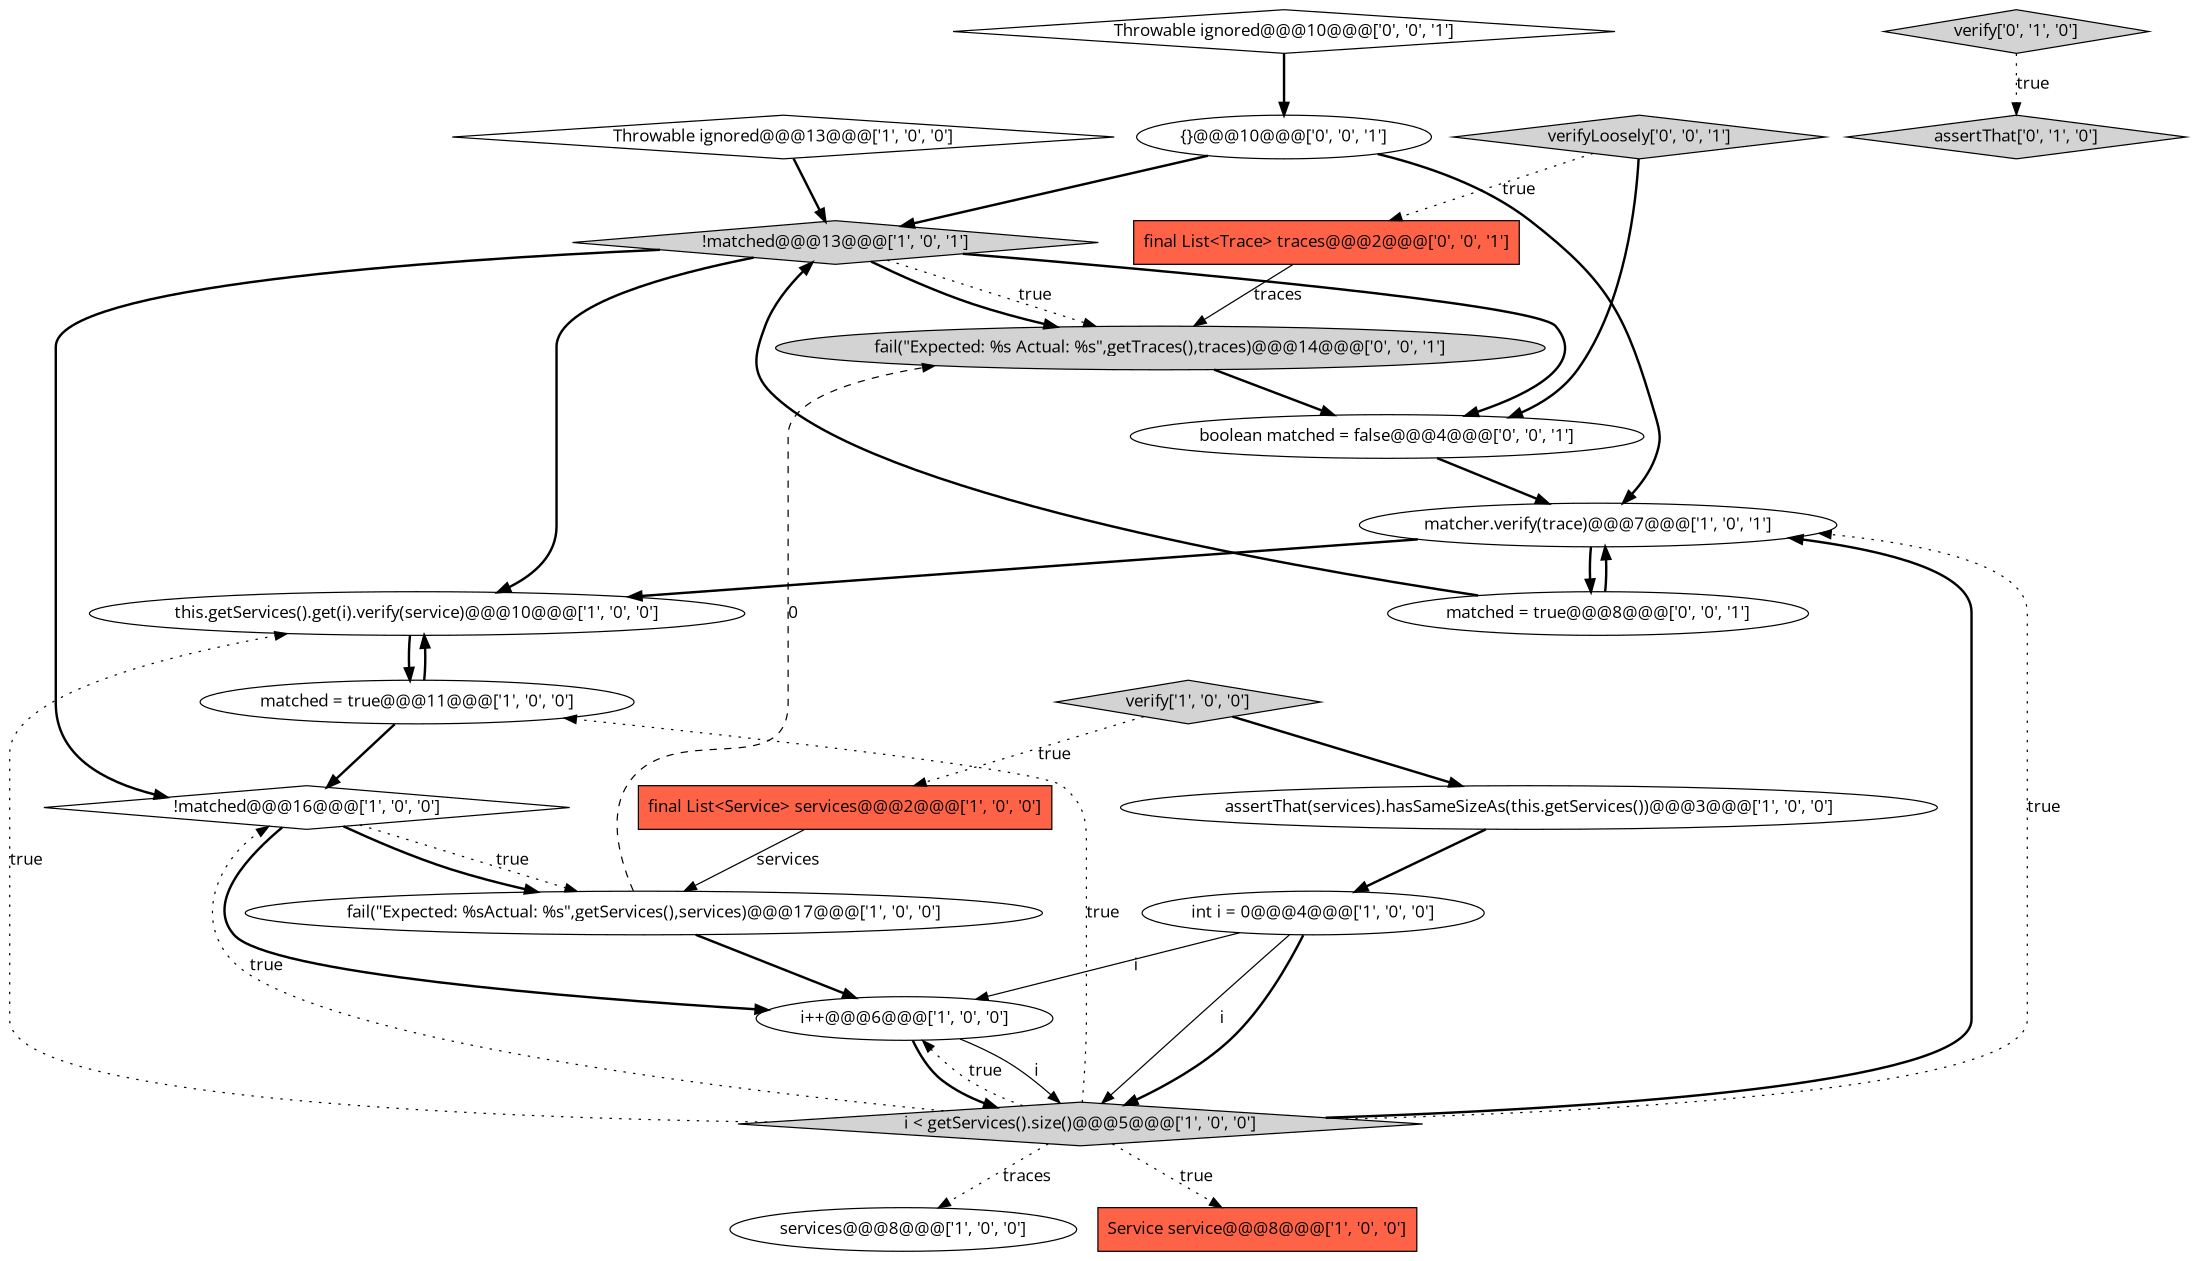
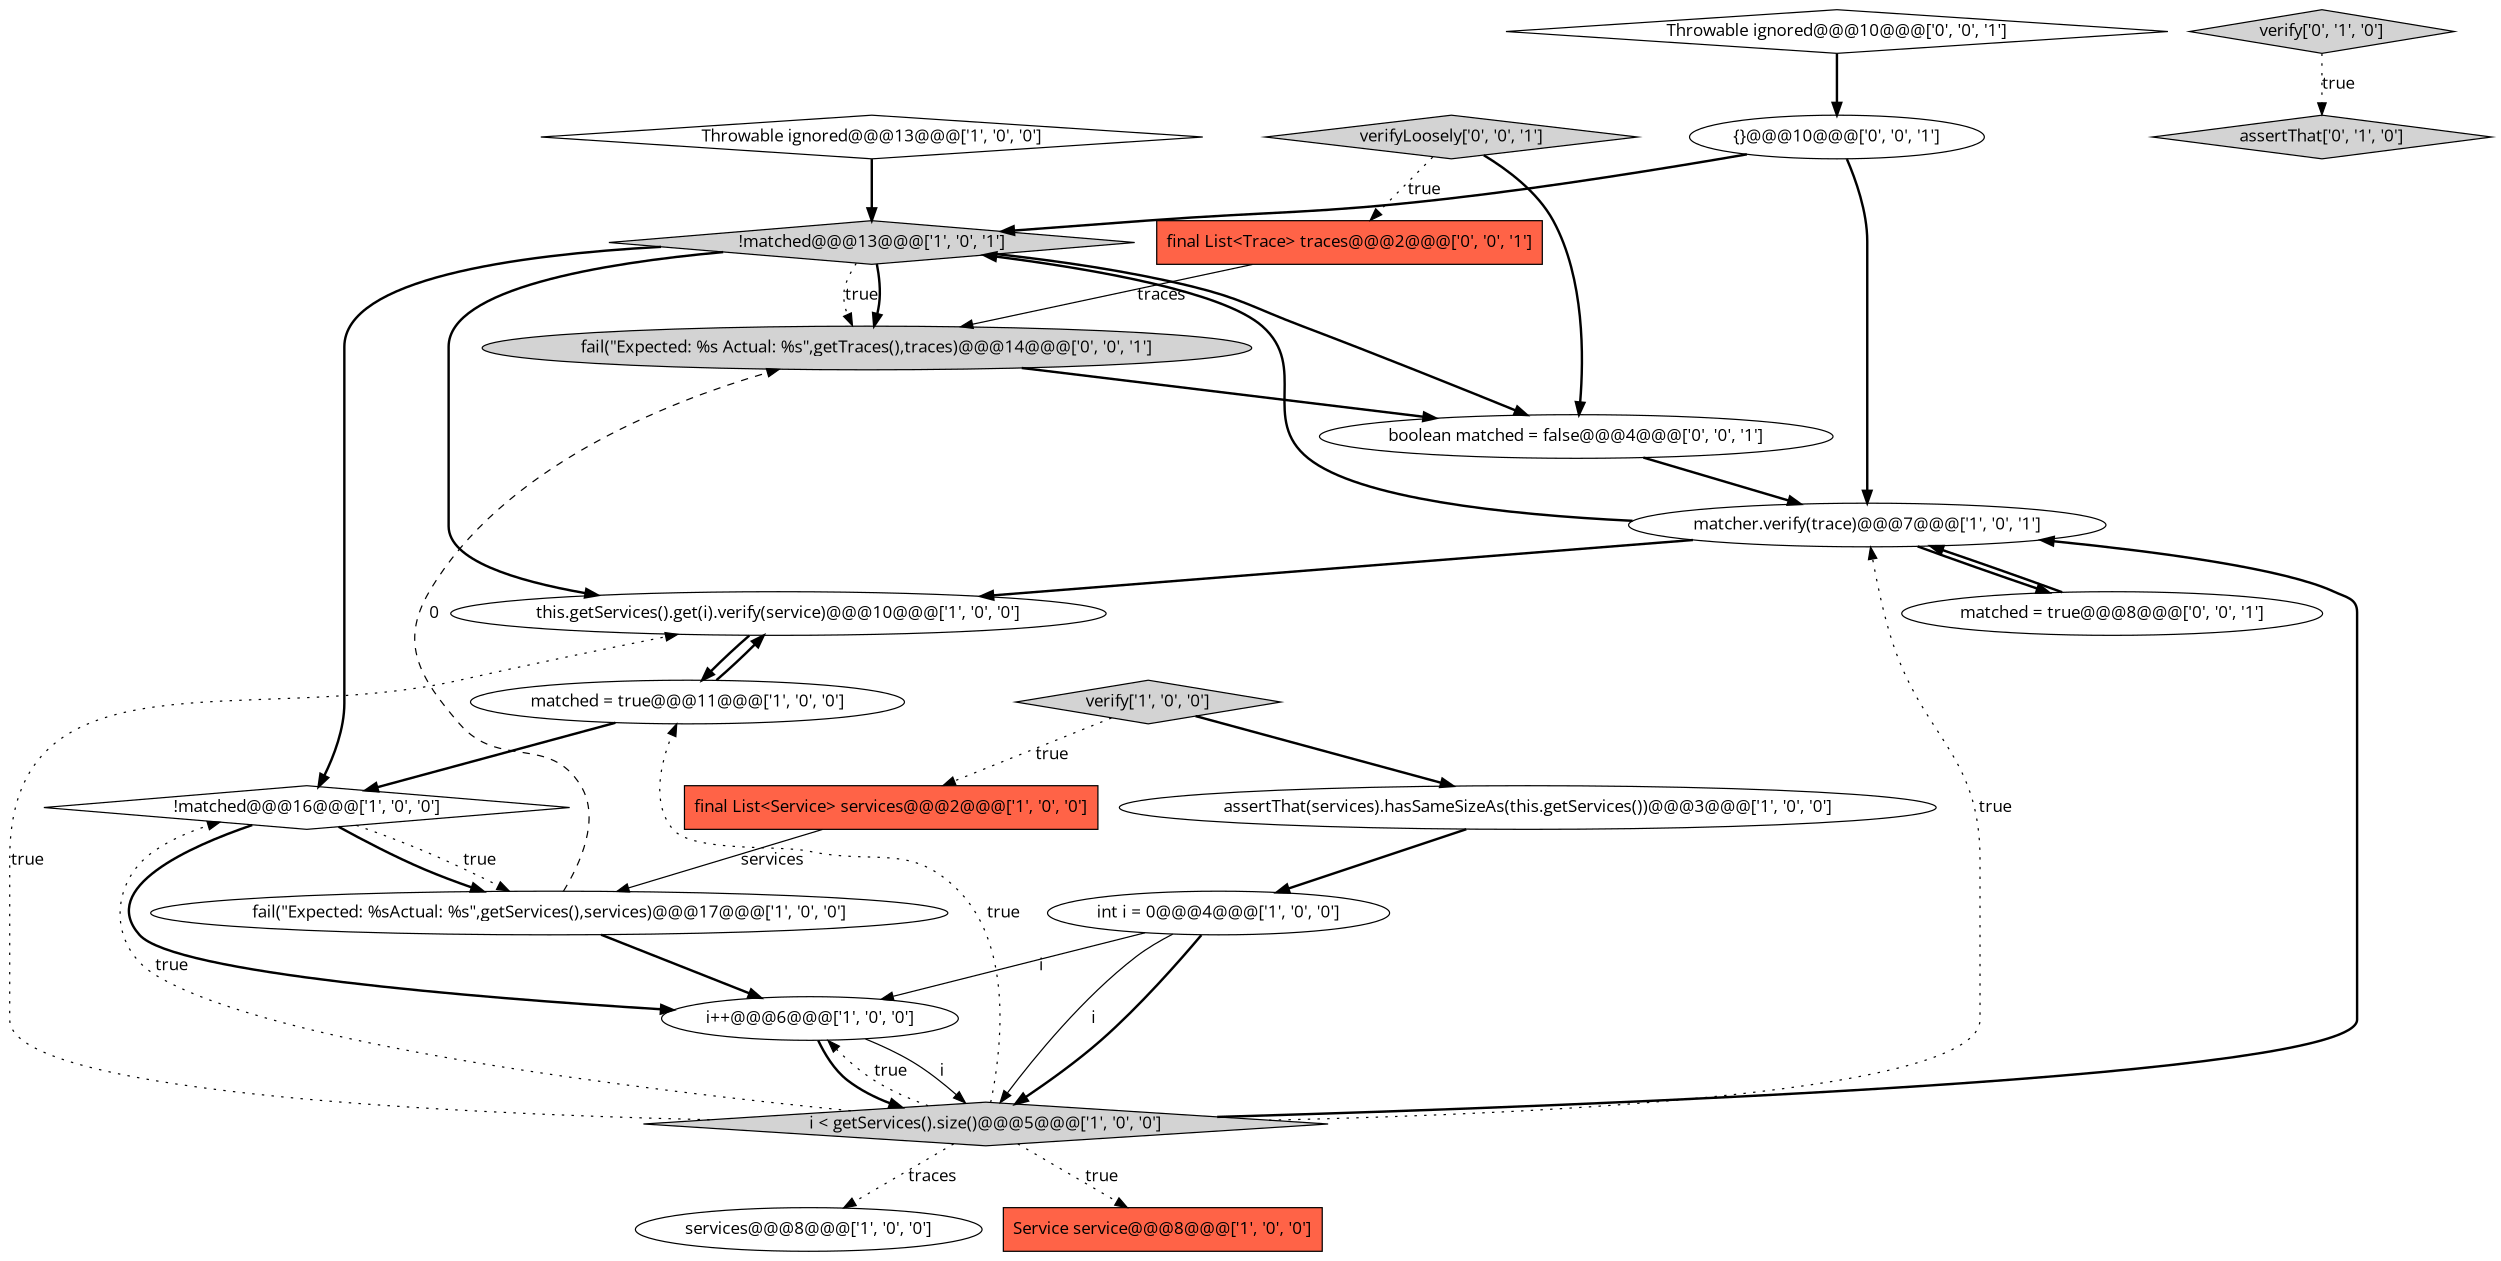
edge "matched = true@@@8@@@['0', '0', '1']" -> "!matched@@@13@@@['1', '0', '1']": now "matcher.verify(trace)@@@7@@@['1', '0', '1']" -> "!matched@@@13@@@['1', '0', '1']"
